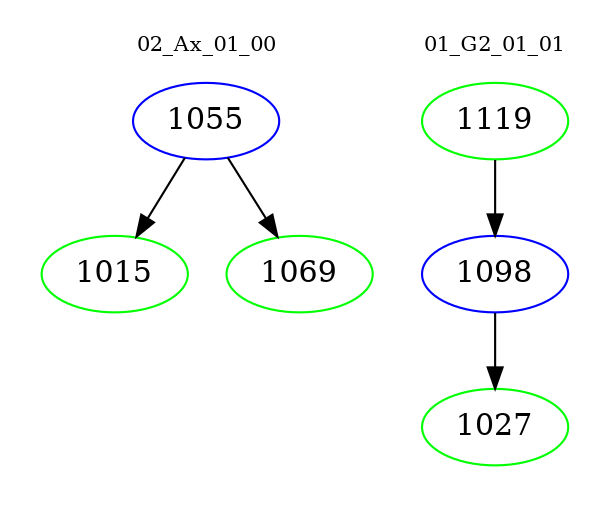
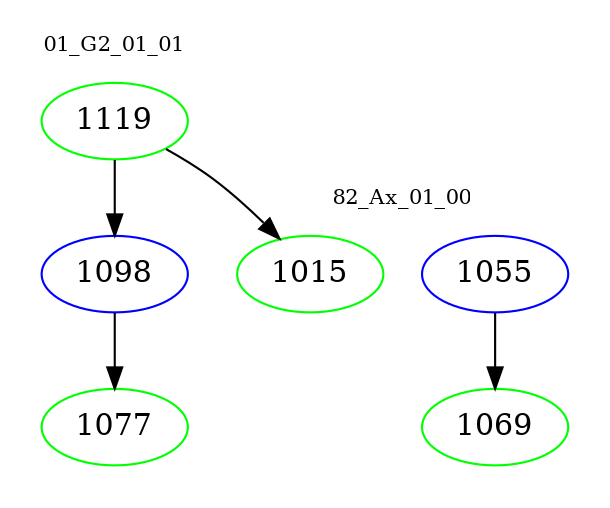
cluster "02_Ax_01_00": label "02_Ax_01_00" -> "82_Ax_01_00"
edge "1055" -> "1015": now "1119" -> "1015"
node "1027": label "1027" -> "1077"
